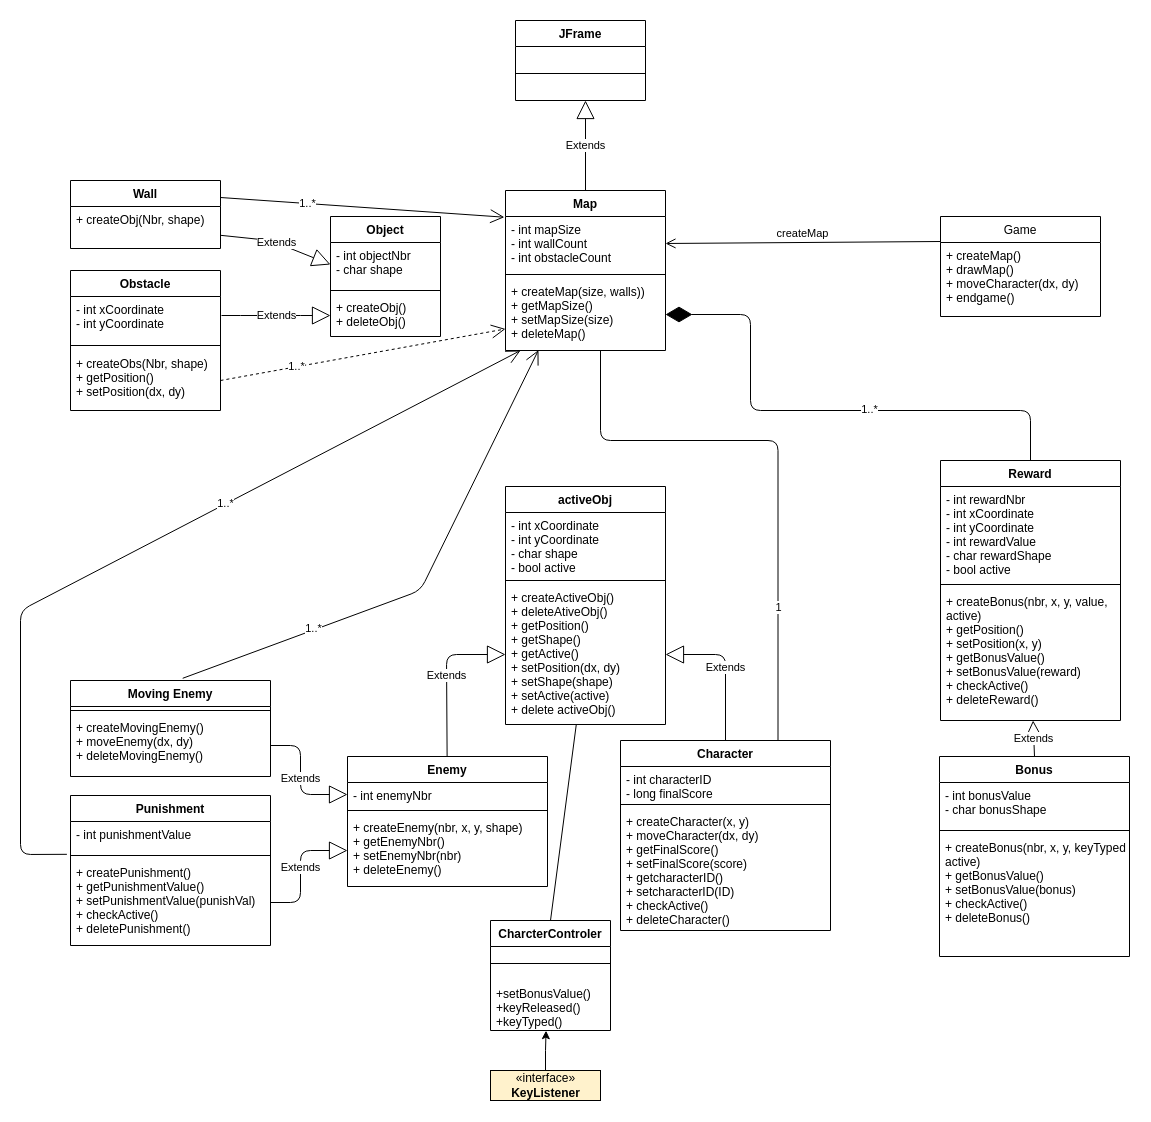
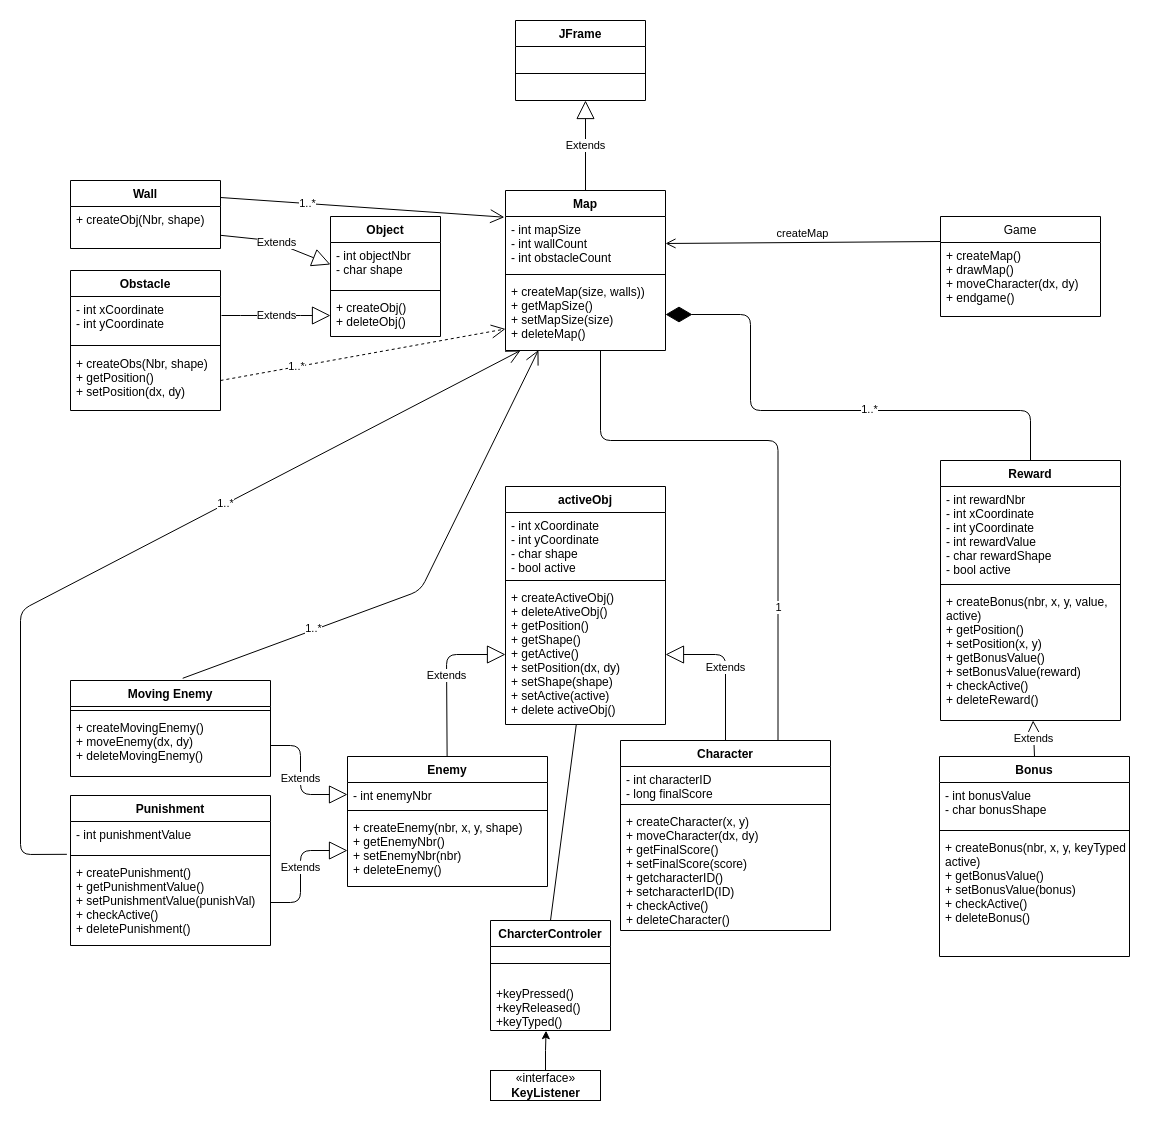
node "+setBonusValue() +keyReleased() +keyTyped()": label "+setBonusValue() +keyReleased() +keyTyped()" -> "+keyPressed() +keyReleased() +keyTyped()"
node "«interface» KeyListener": fillcolor #fff2cc -> #ffffff
